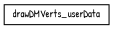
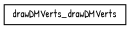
node "drawDMVerts_userData": label "drawDMVerts_userData" -> "drawDMVerts_drawDMVerts"
